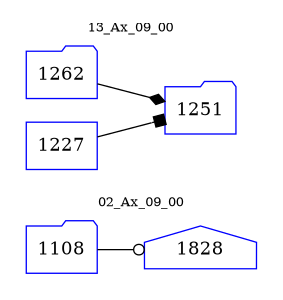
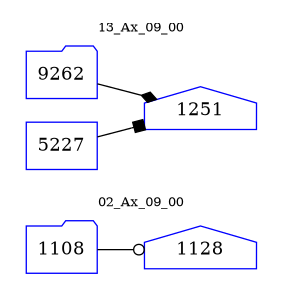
node "1262": label "1262" -> "9262"
node "1251": shape folder -> house
node "1227": label "1227" -> "5227"
node "1828": label "1828" -> "1128"
